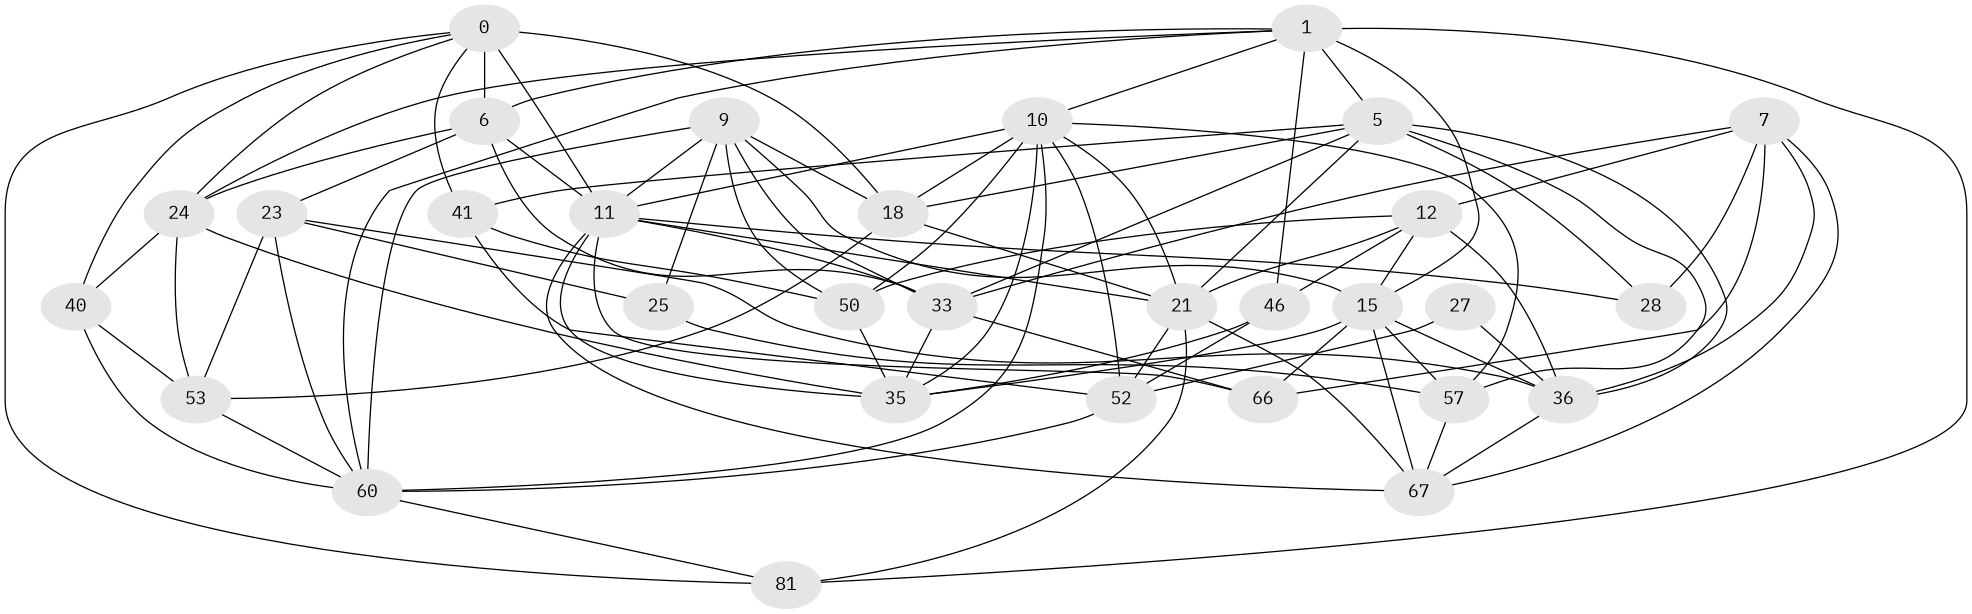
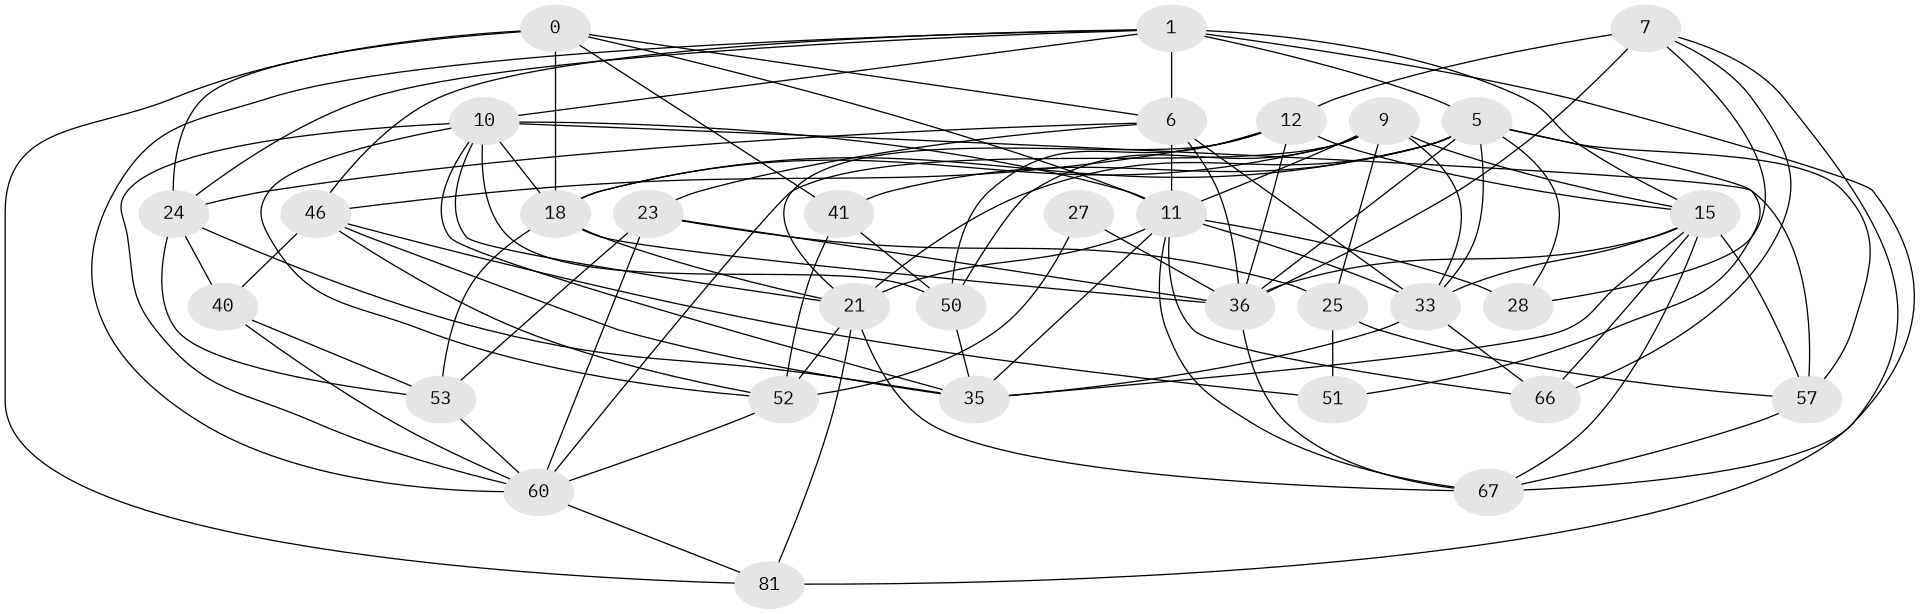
edge "0" -- "40": now "46" -- "40"
edge "7" -- "33": now "15" -- "33"
edge "6" -- "36": added
edge "18" -- "36": added
node "51": added
